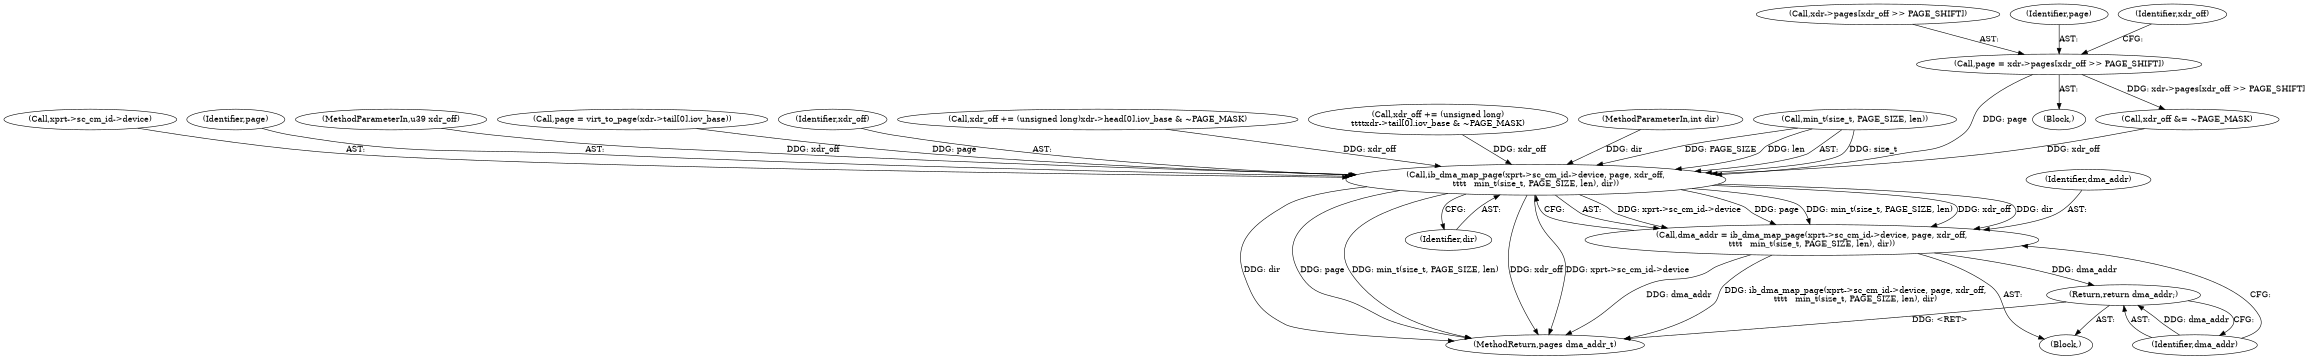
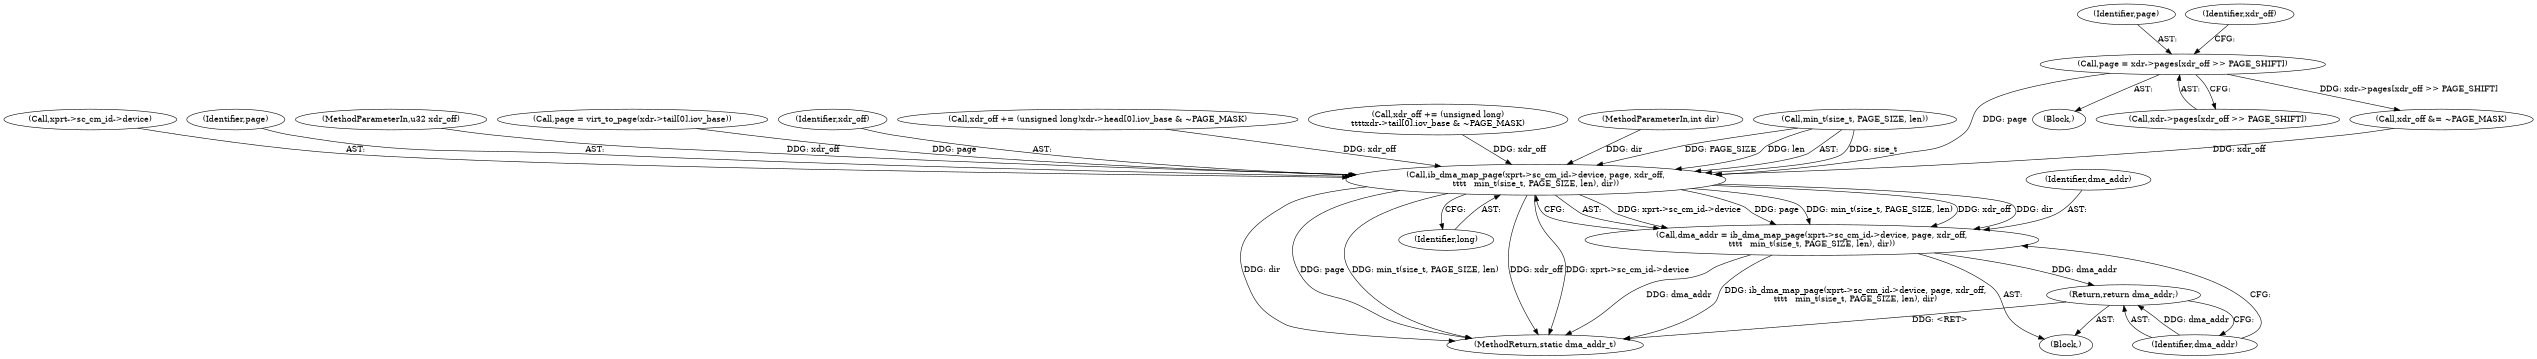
edge "(Call,page = xdr->pages[xdr_off >> PAGE_SHIFT])" -> "(Call,xdr->pages[xdr_off >> PAGE_SHIFT])": added, label "CFG:"
node "(MethodParameterIn,u39 xdr_off)": label "(MethodParameterIn,u39 xdr_off)" -> "(MethodParameterIn,u32 xdr_off)"
node "(Identifier,dir)": label "(Identifier,dir)" -> "(Identifier,long)"
node "(MethodReturn,pages dma_addr_t)": label "(MethodReturn,pages dma_addr_t)" -> "(MethodReturn,static dma_addr_t)"
